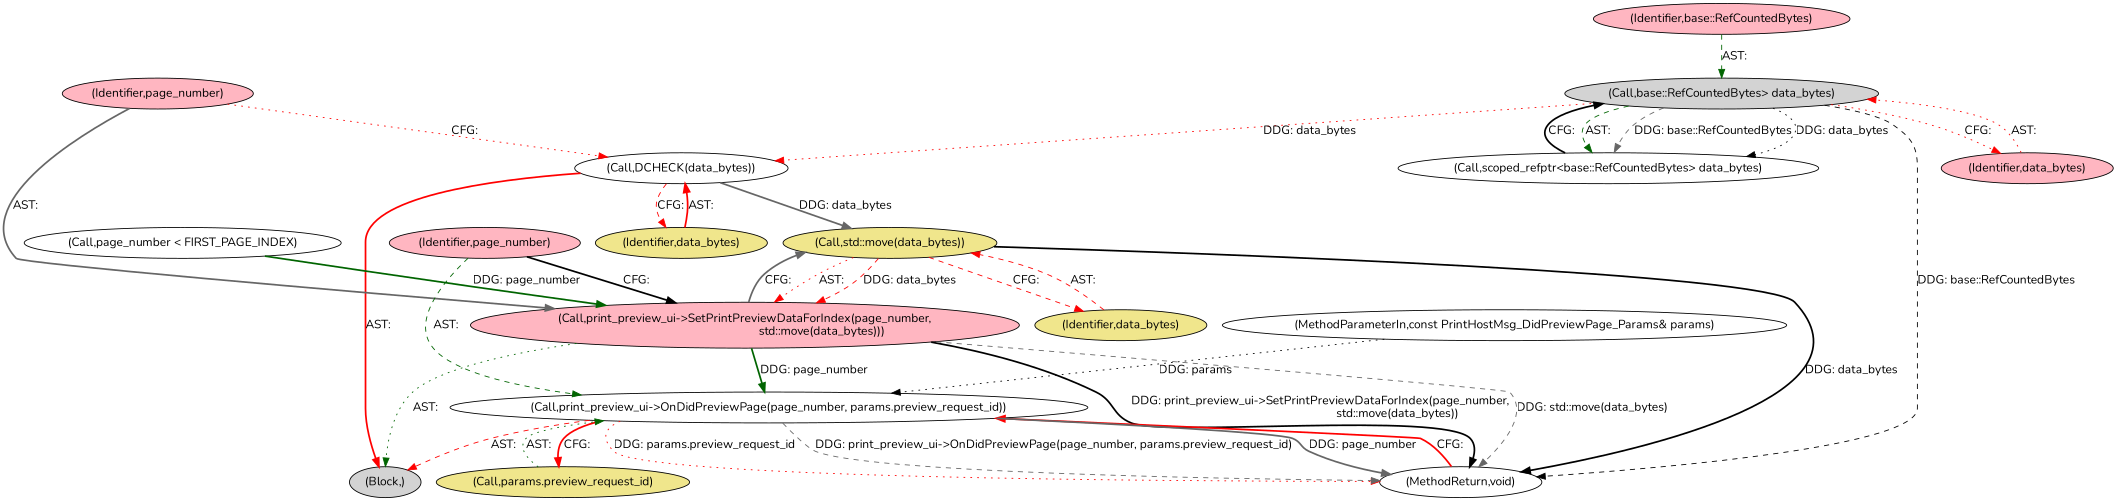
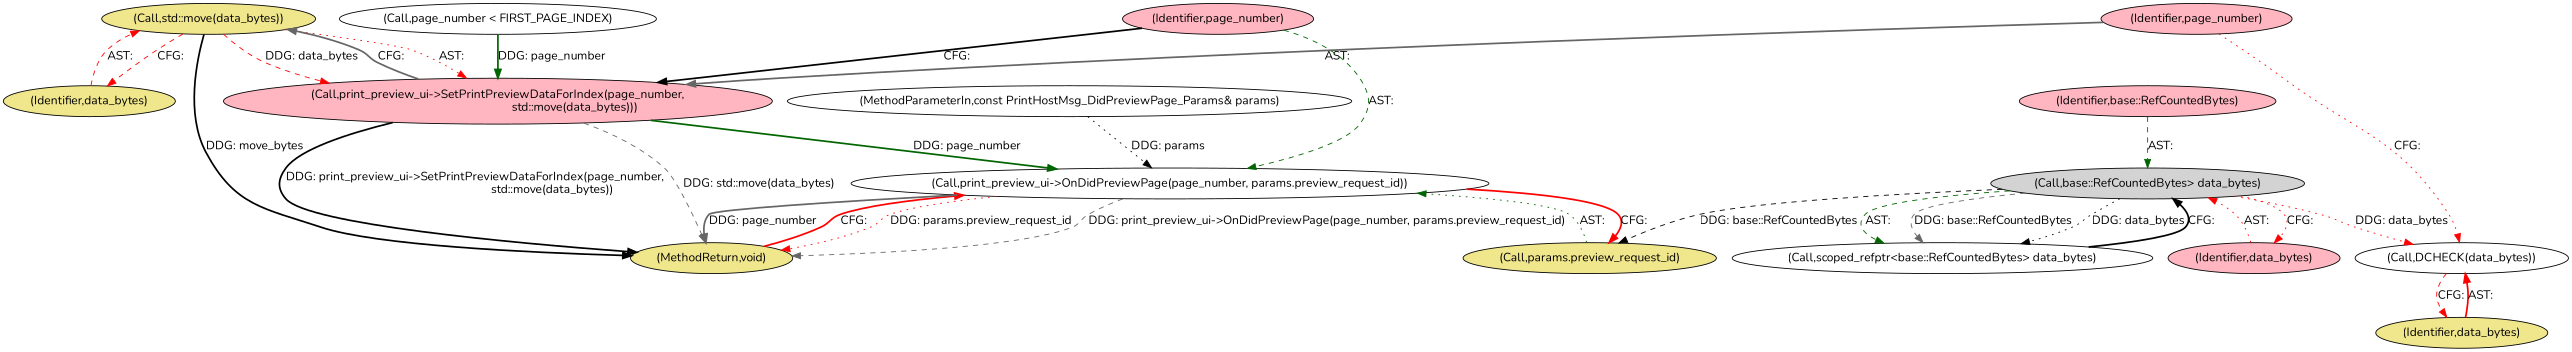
edge "(Call,DCHECK(data_bytes))" -> "(Call,std::move(data_bytes))": removed, label "DDG: data_bytes"
edge "(Call,std::move(data_bytes))" -> "(MethodReturn,void)": label "DDG: data_bytes" -> "DDG: move_bytes"
edge "(Call,base::RefCountedBytes> data_bytes)" -> "(MethodReturn,void)": now "(Call,base::RefCountedBytes> data_bytes)" -> "(Call,params.preview_request_id)"
node "(Block,)": removed
node "(MethodReturn,void)": fillcolor white -> khaki
